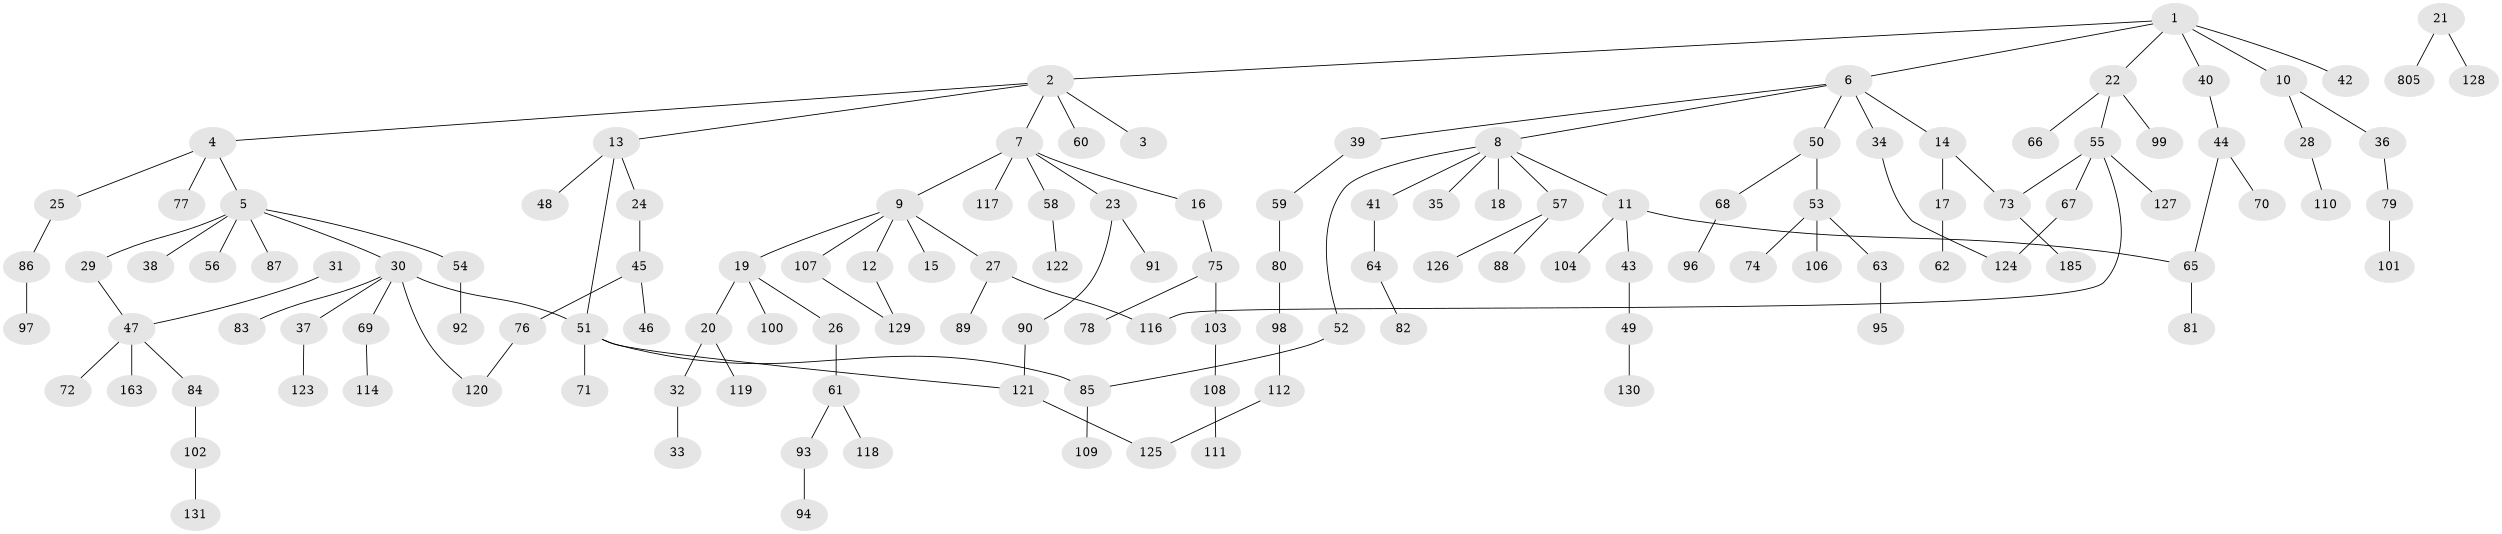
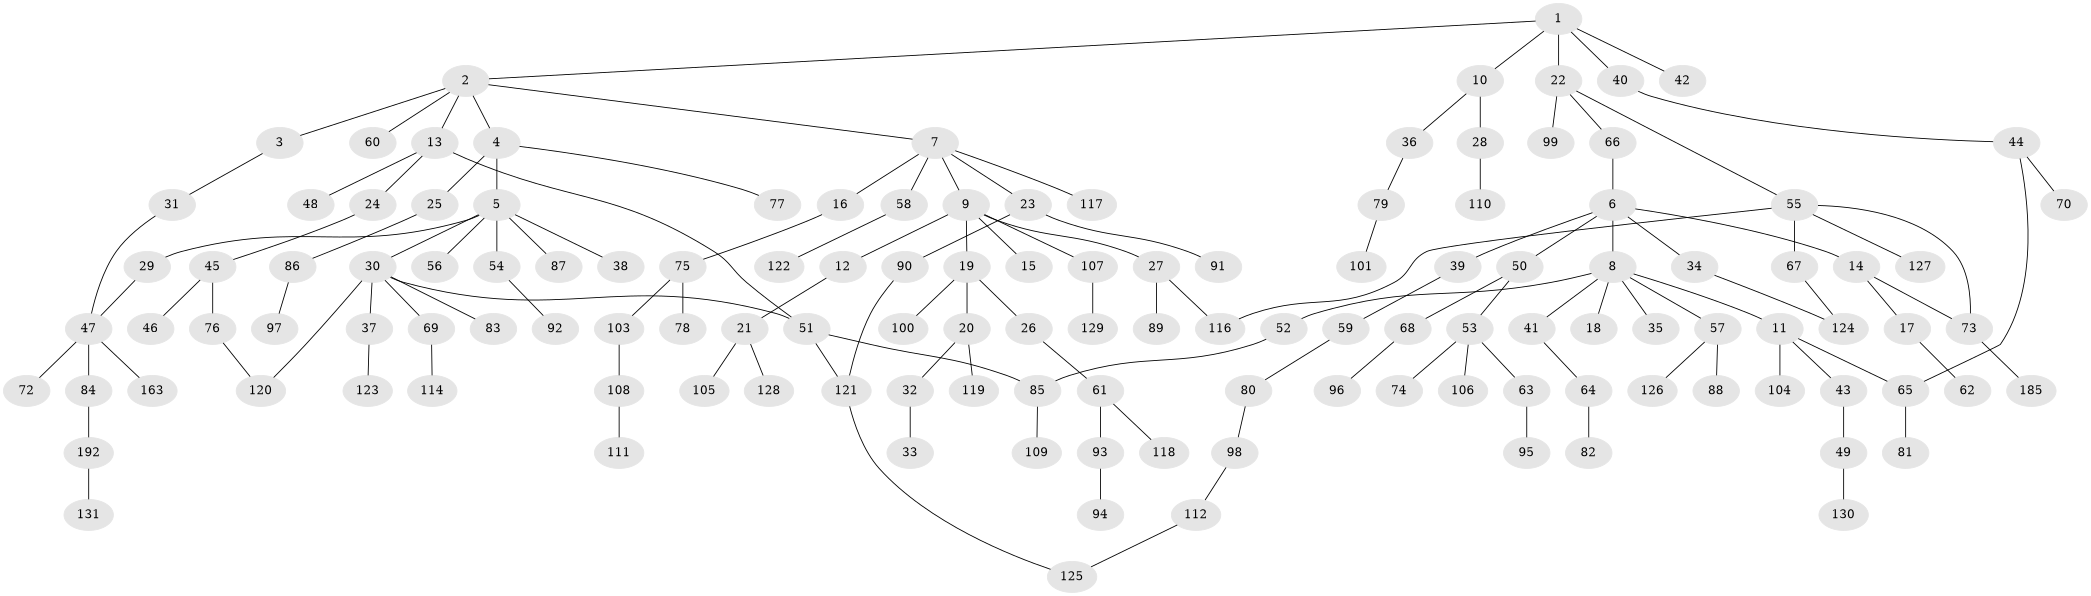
edge "1" -- "6": now "66" -- "6"
node "805": label "805" -> "105"
edge "3" -- "31": added
edge "12" -- "129": now "12" -- "21"
node "71": removed
node "102": label "102" -> "192"
